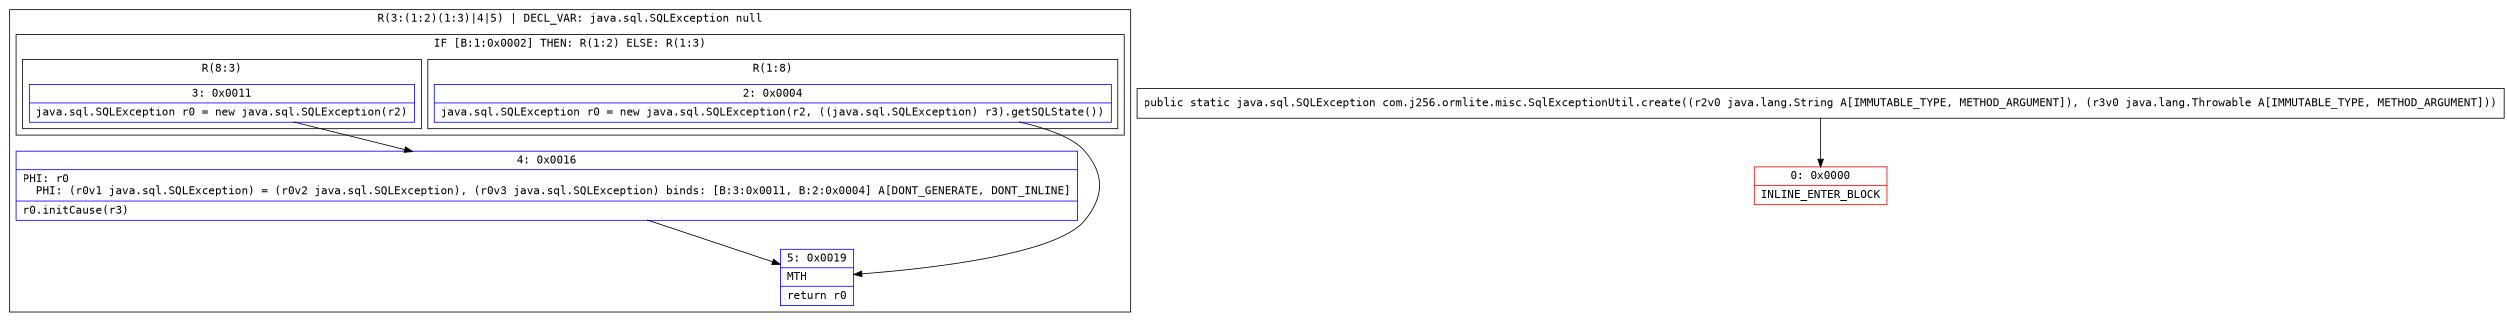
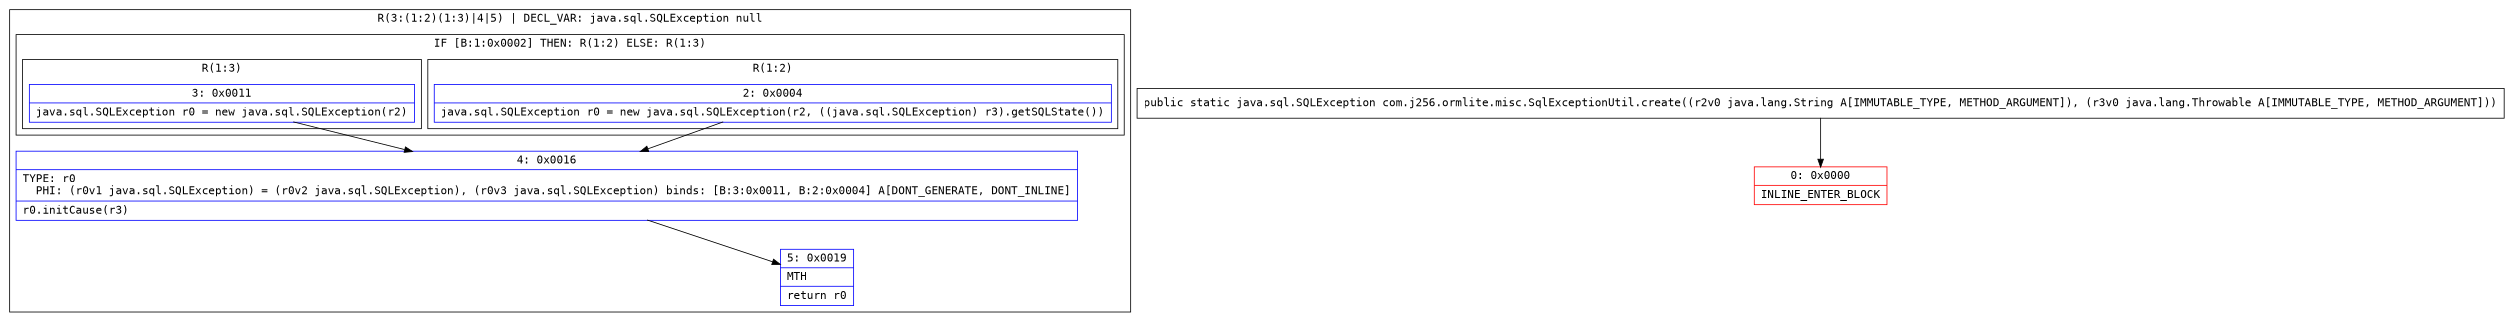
cluster "R(8:3)": label "R(8:3)" -> "R(1:3)"
cluster "R(1:8)": label "R(1:8)" -> "R(1:2)"
node "4: 0x0016": text "PHI: r0" -> "TYPE: r0"
edge "2: 0x0004" -> "5: 0x0019": now "2: 0x0004" -> "4: 0x0016"
